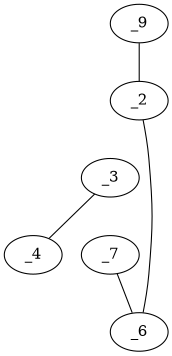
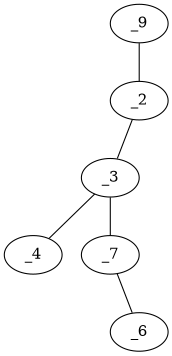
edge "_3" -- "_7": added
edge "_2" -- "_6": now "_2" -- "_3"
